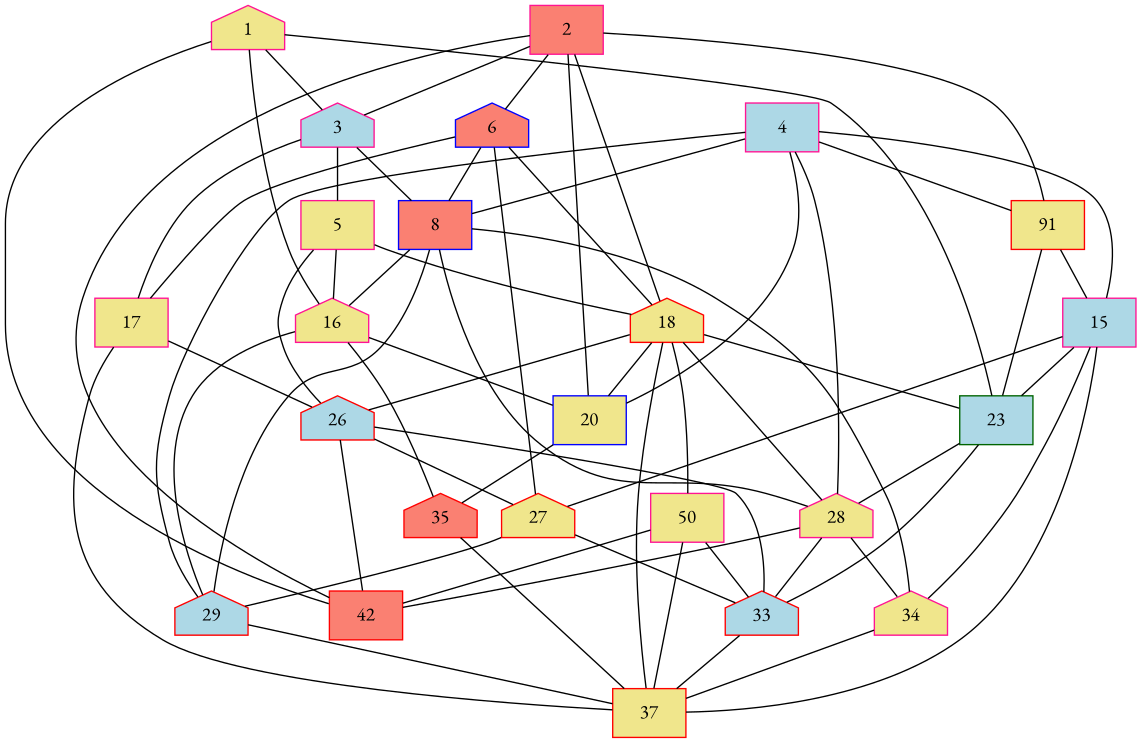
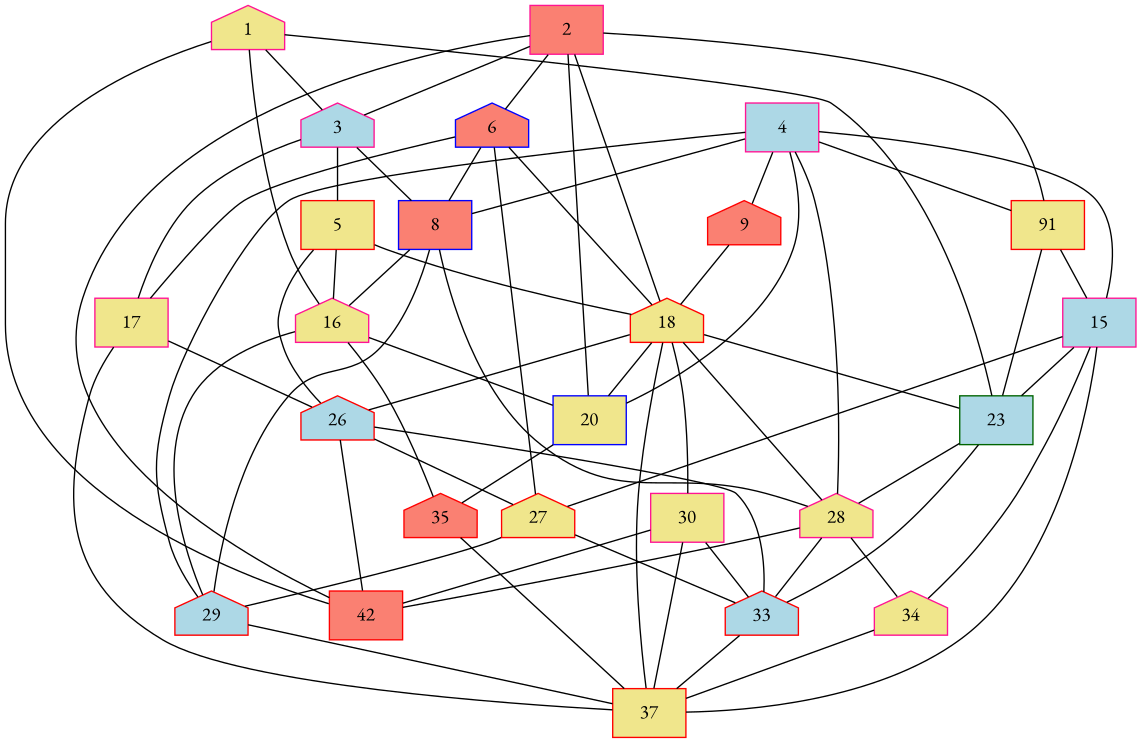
node "5": color deeppink -> red
node "9": added
edge "8" -- "34": removed
node "50": label "50" -> "30"
